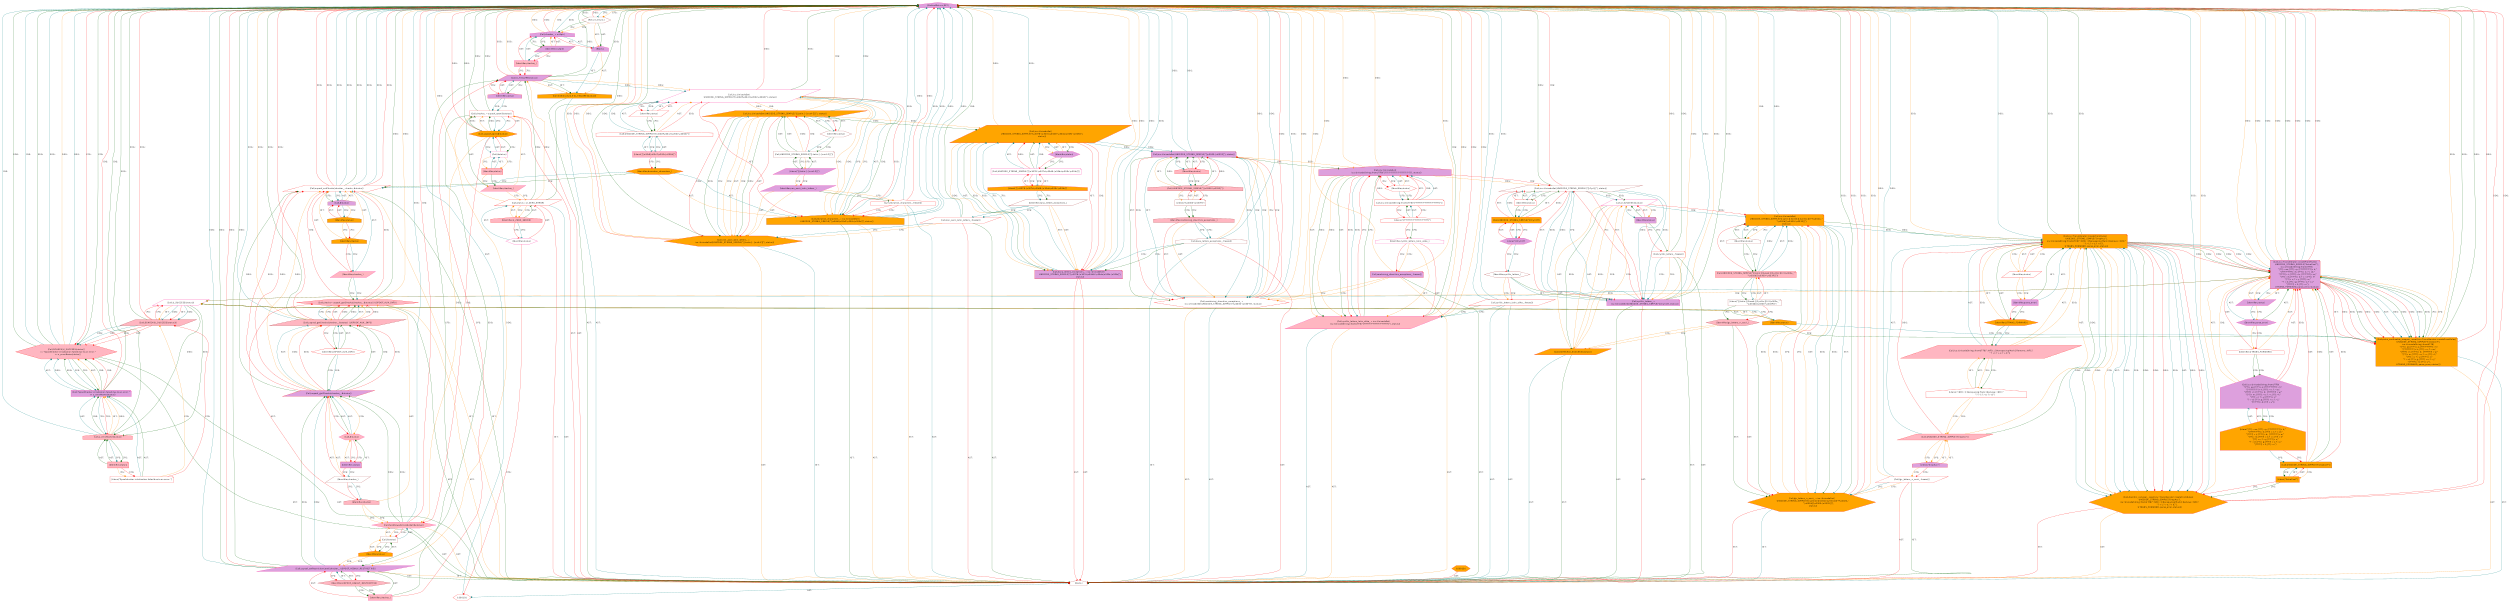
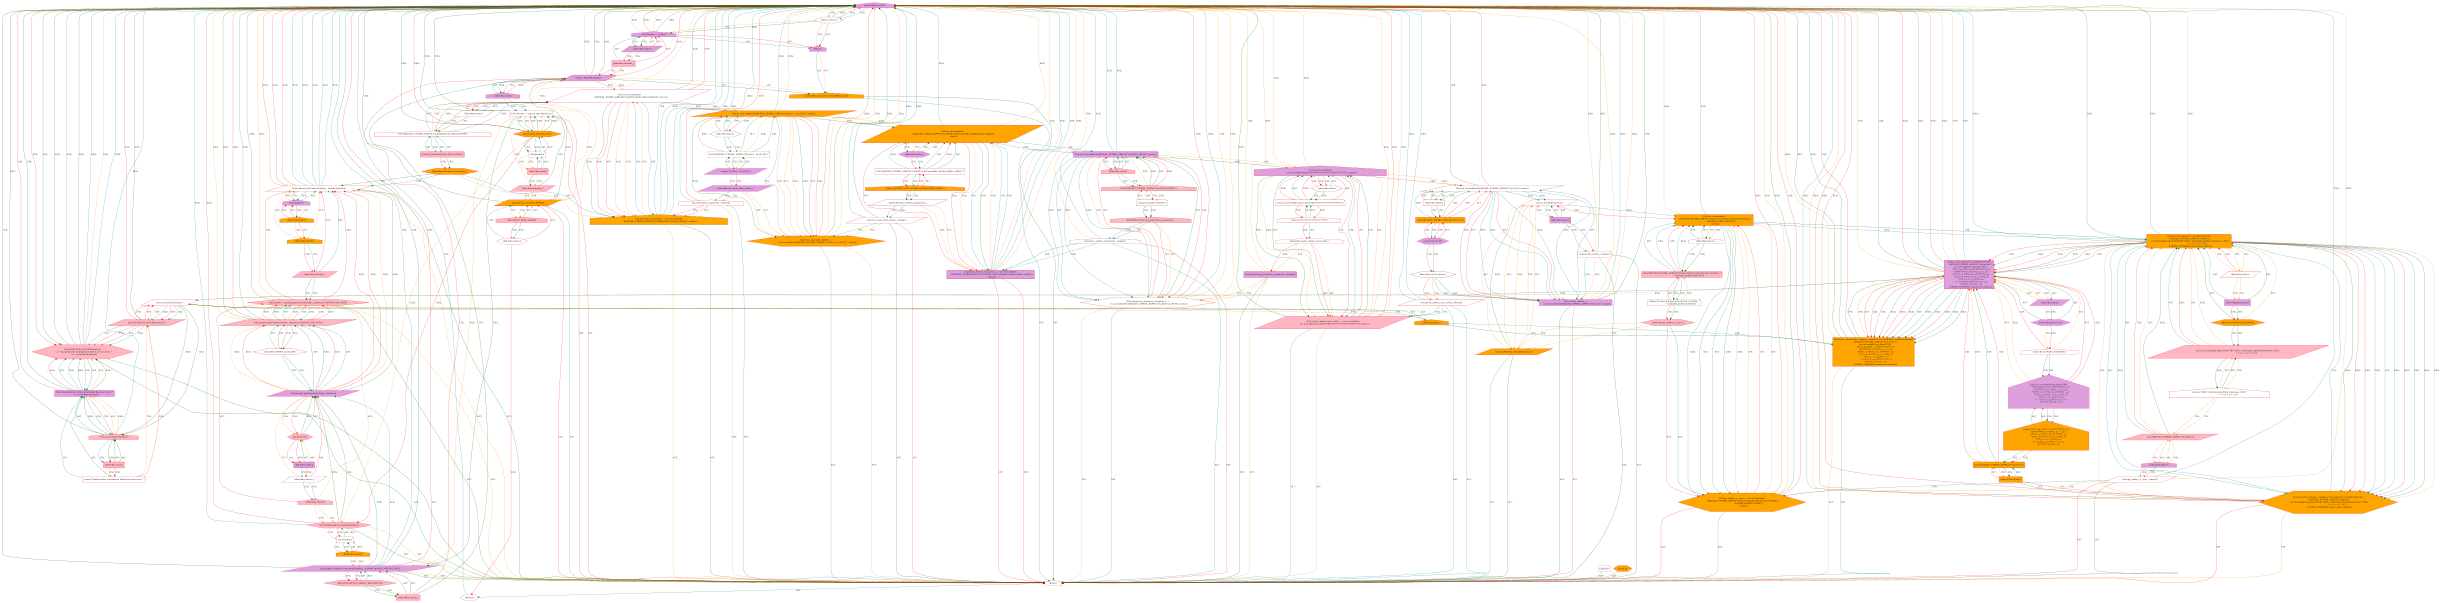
node "(Call,status = U_ZERO_ERROR)": fillcolor white -> orange
node "1000103": added
